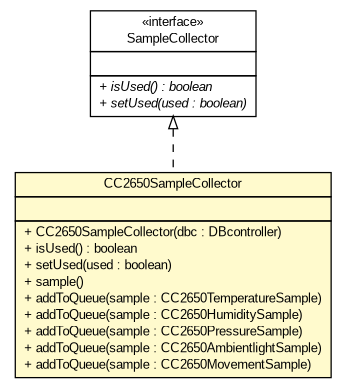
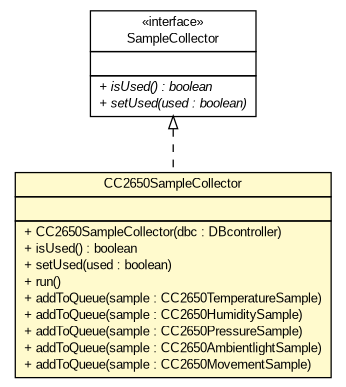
node "CC2650SampleCollector": text "+ sample()" -> "+ run()"
